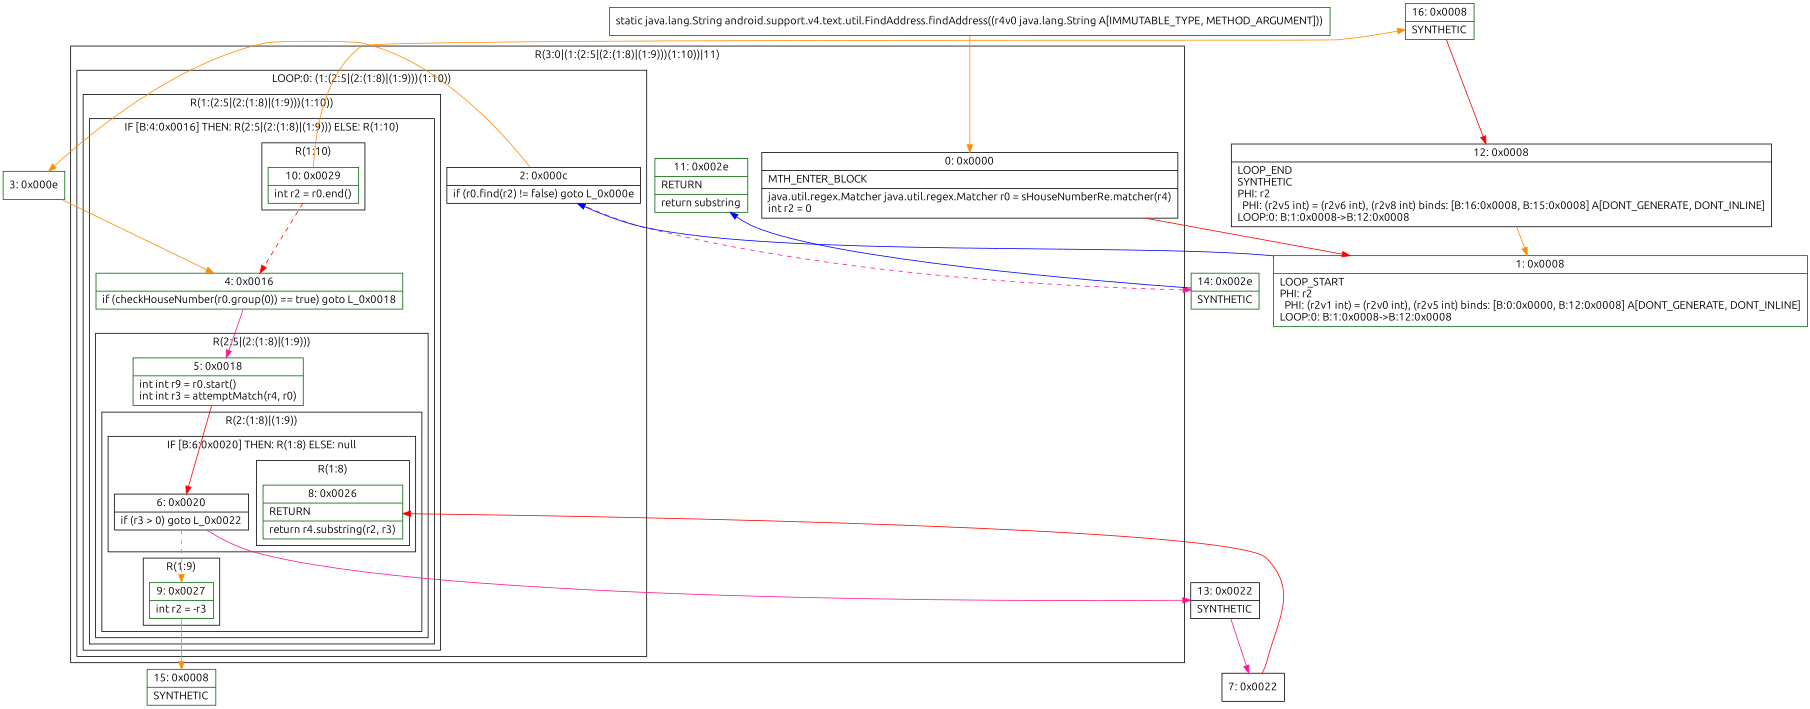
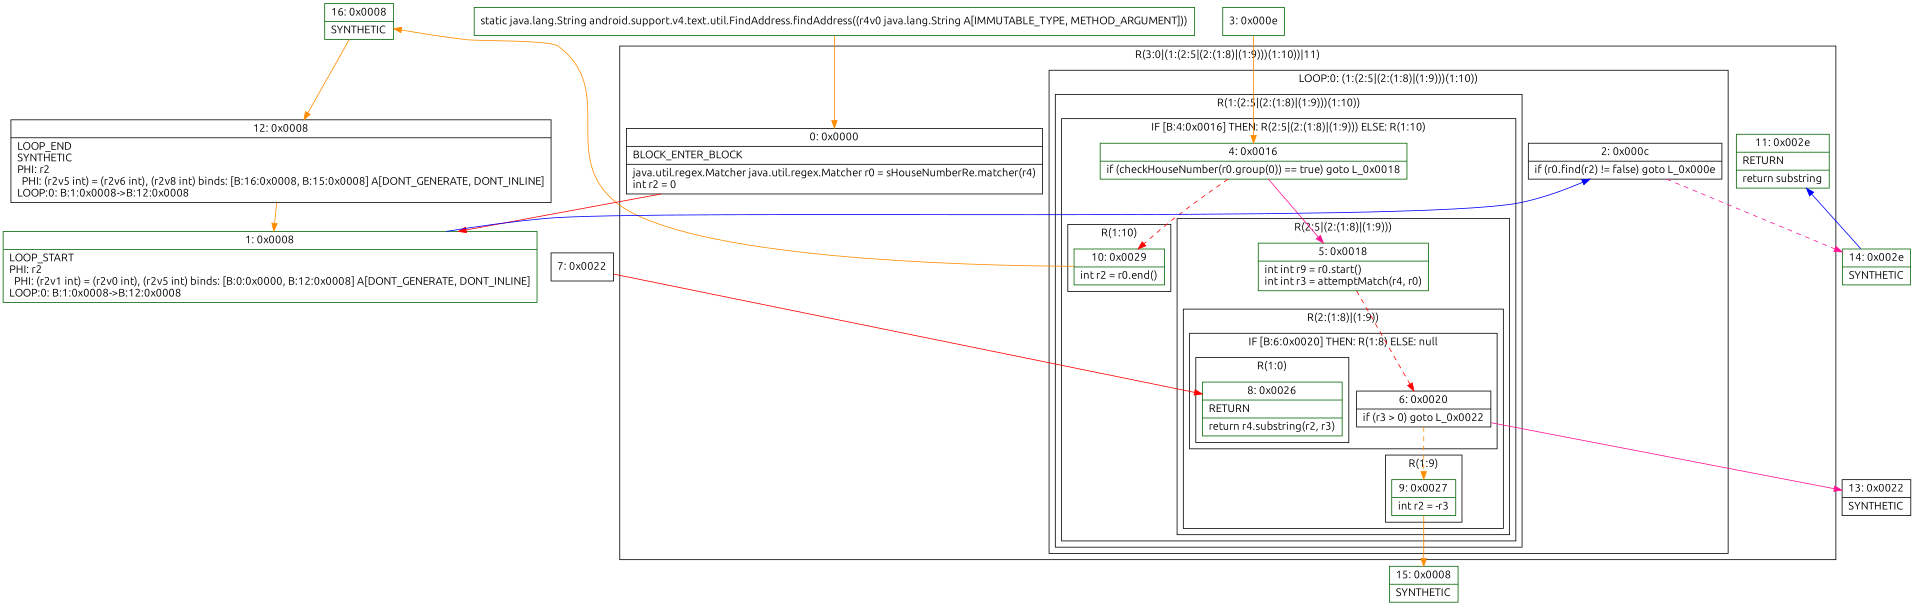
edge "2: 0x000c" -> "3: 0x000e": removed
edge "16: 0x0008" -> "12: 0x0008": color red -> darkorange
node "0: 0x0000": text "MTH_ENTER_BLOCK" -> "BLOCK_ENTER_BLOCK"
edge "10: 0x0029" -> "4: 0x0016": reversed
edge "5: 0x0018" -> "6: 0x0020": style solid -> dashed
cluster "R(1:8)": label "R(1:8)" -> "R(1:0)"
edge "13: 0x0022" -> "7: 0x0022": removed
